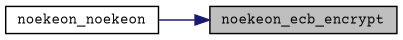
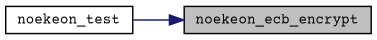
node "noekeon_noekeon": label "noekeon_noekeon" -> "noekeon_test"
